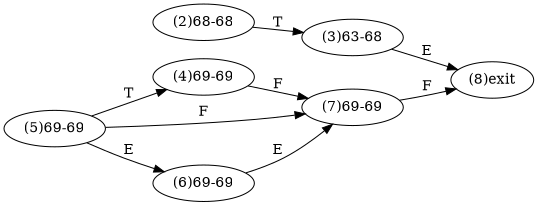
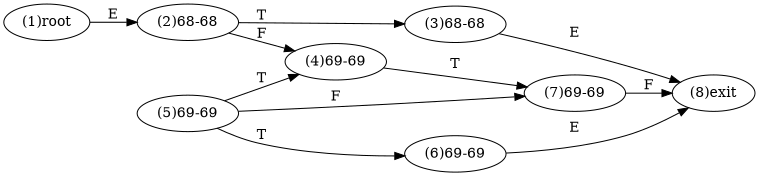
node "(1)root": added
node "(3)63-68": label "(3)63-68" -> "(3)68-68"
edge "(2)68-68" -> "(4)69-69": added, label "F"
edge "(4)69-69" -> "(7)69-69": label "F" -> "T"
edge "(5)69-69" -> "(6)69-69": label "E" -> "T"
edge "(6)69-69" -> "(7)69-69": now "(6)69-69" -> "(8)exit"
